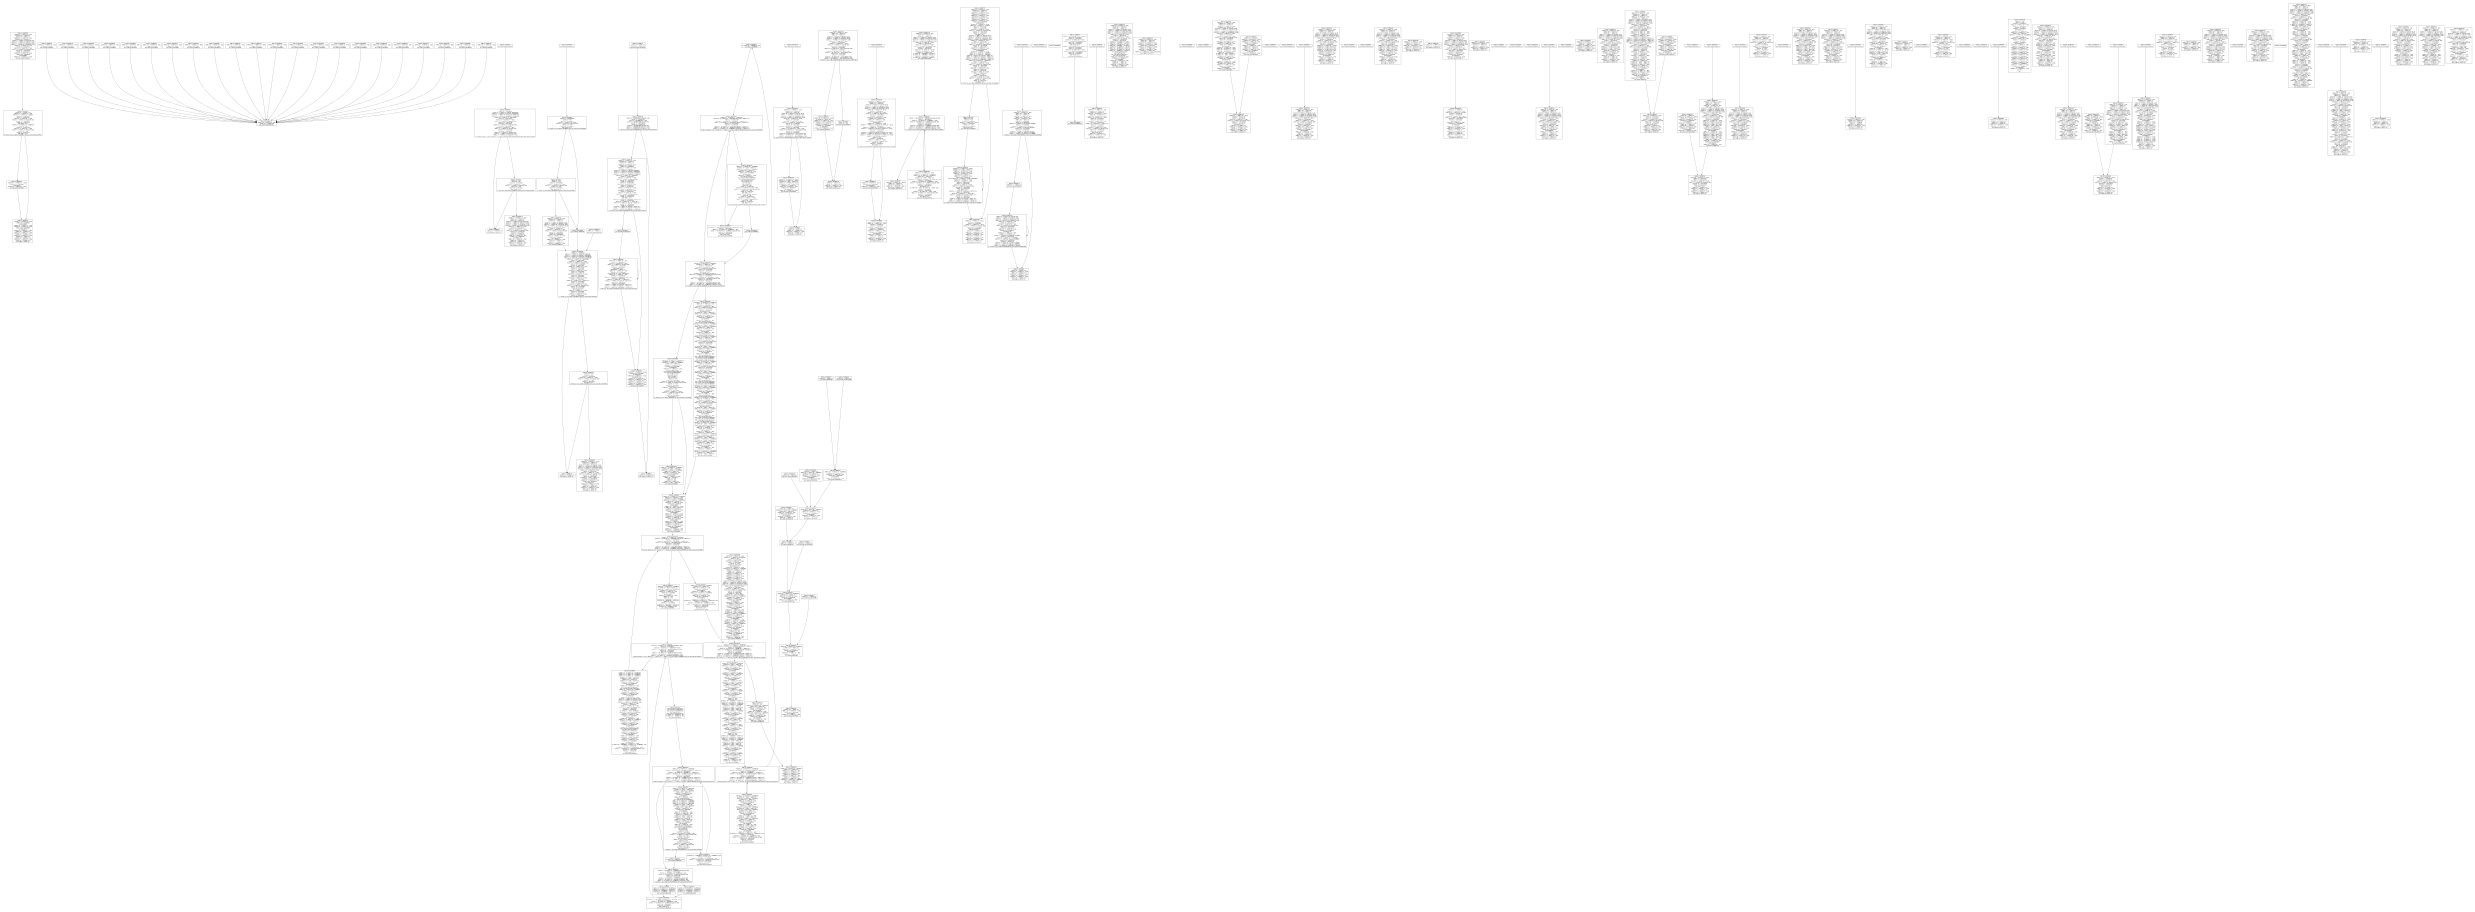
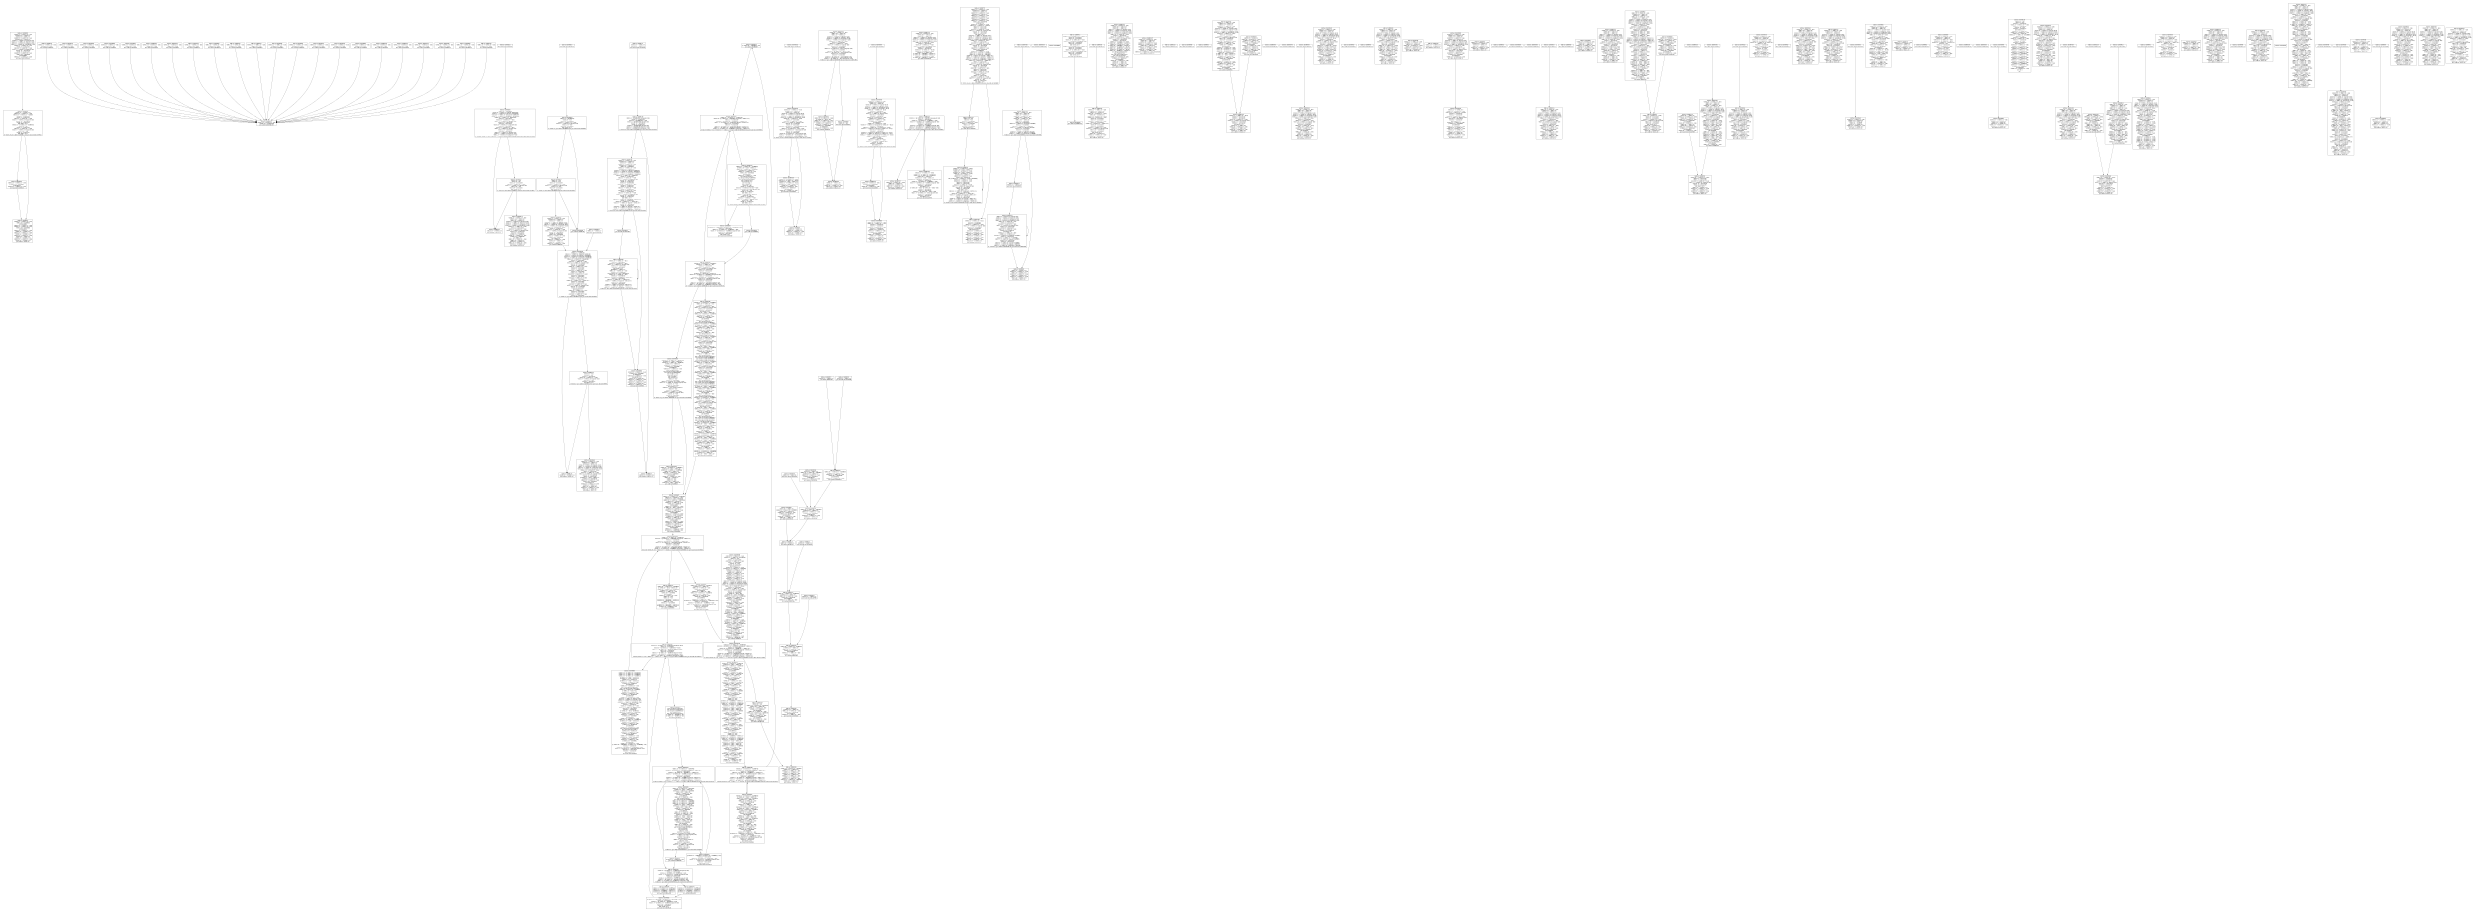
node "Address: 0x8048a20 goto address [0x804b17c]": added
